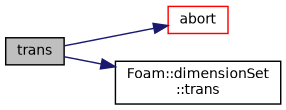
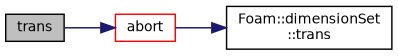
edge "trans" -> "Foam::dimensionSet ::trans": now "abort" -> "Foam::dimensionSet ::trans"
